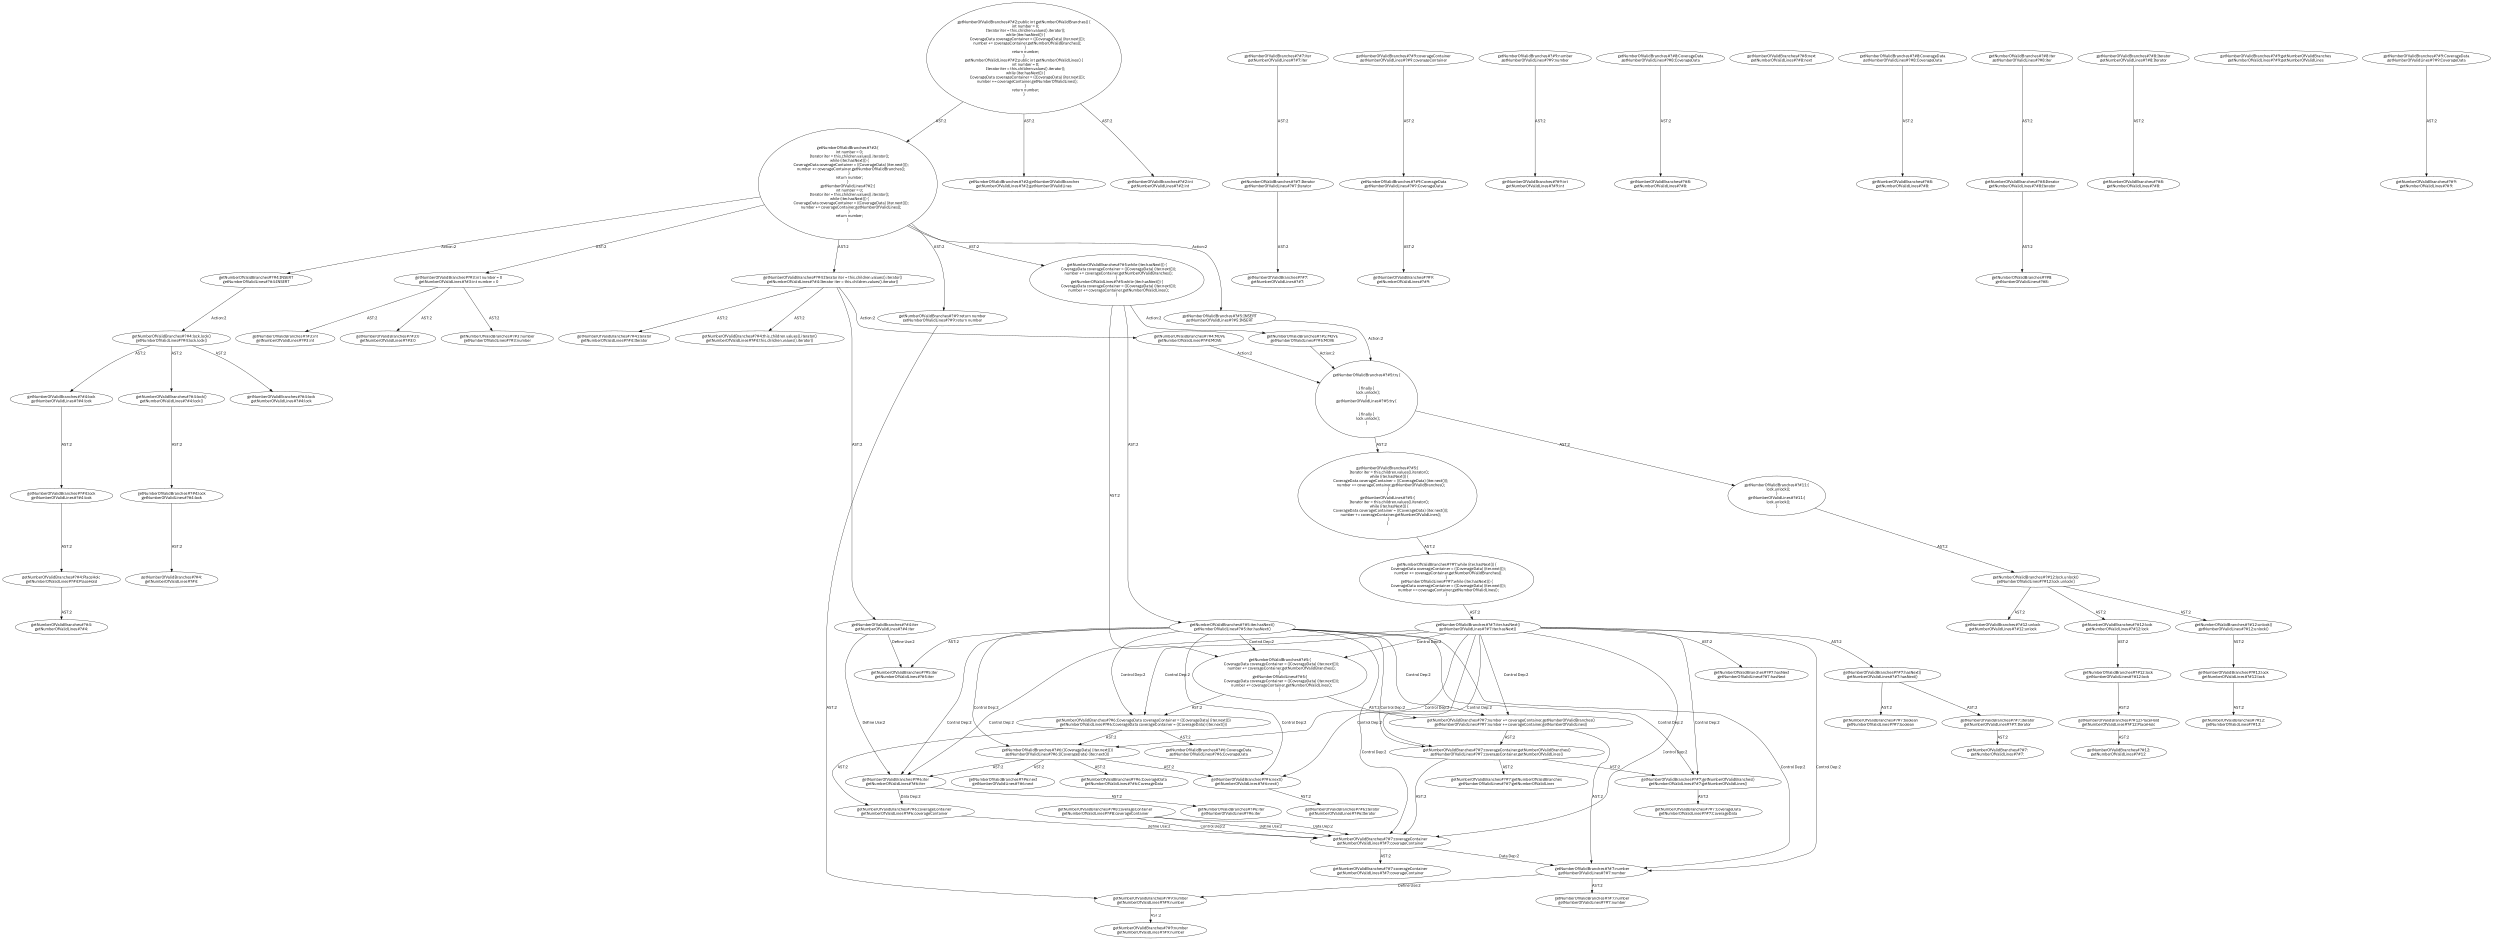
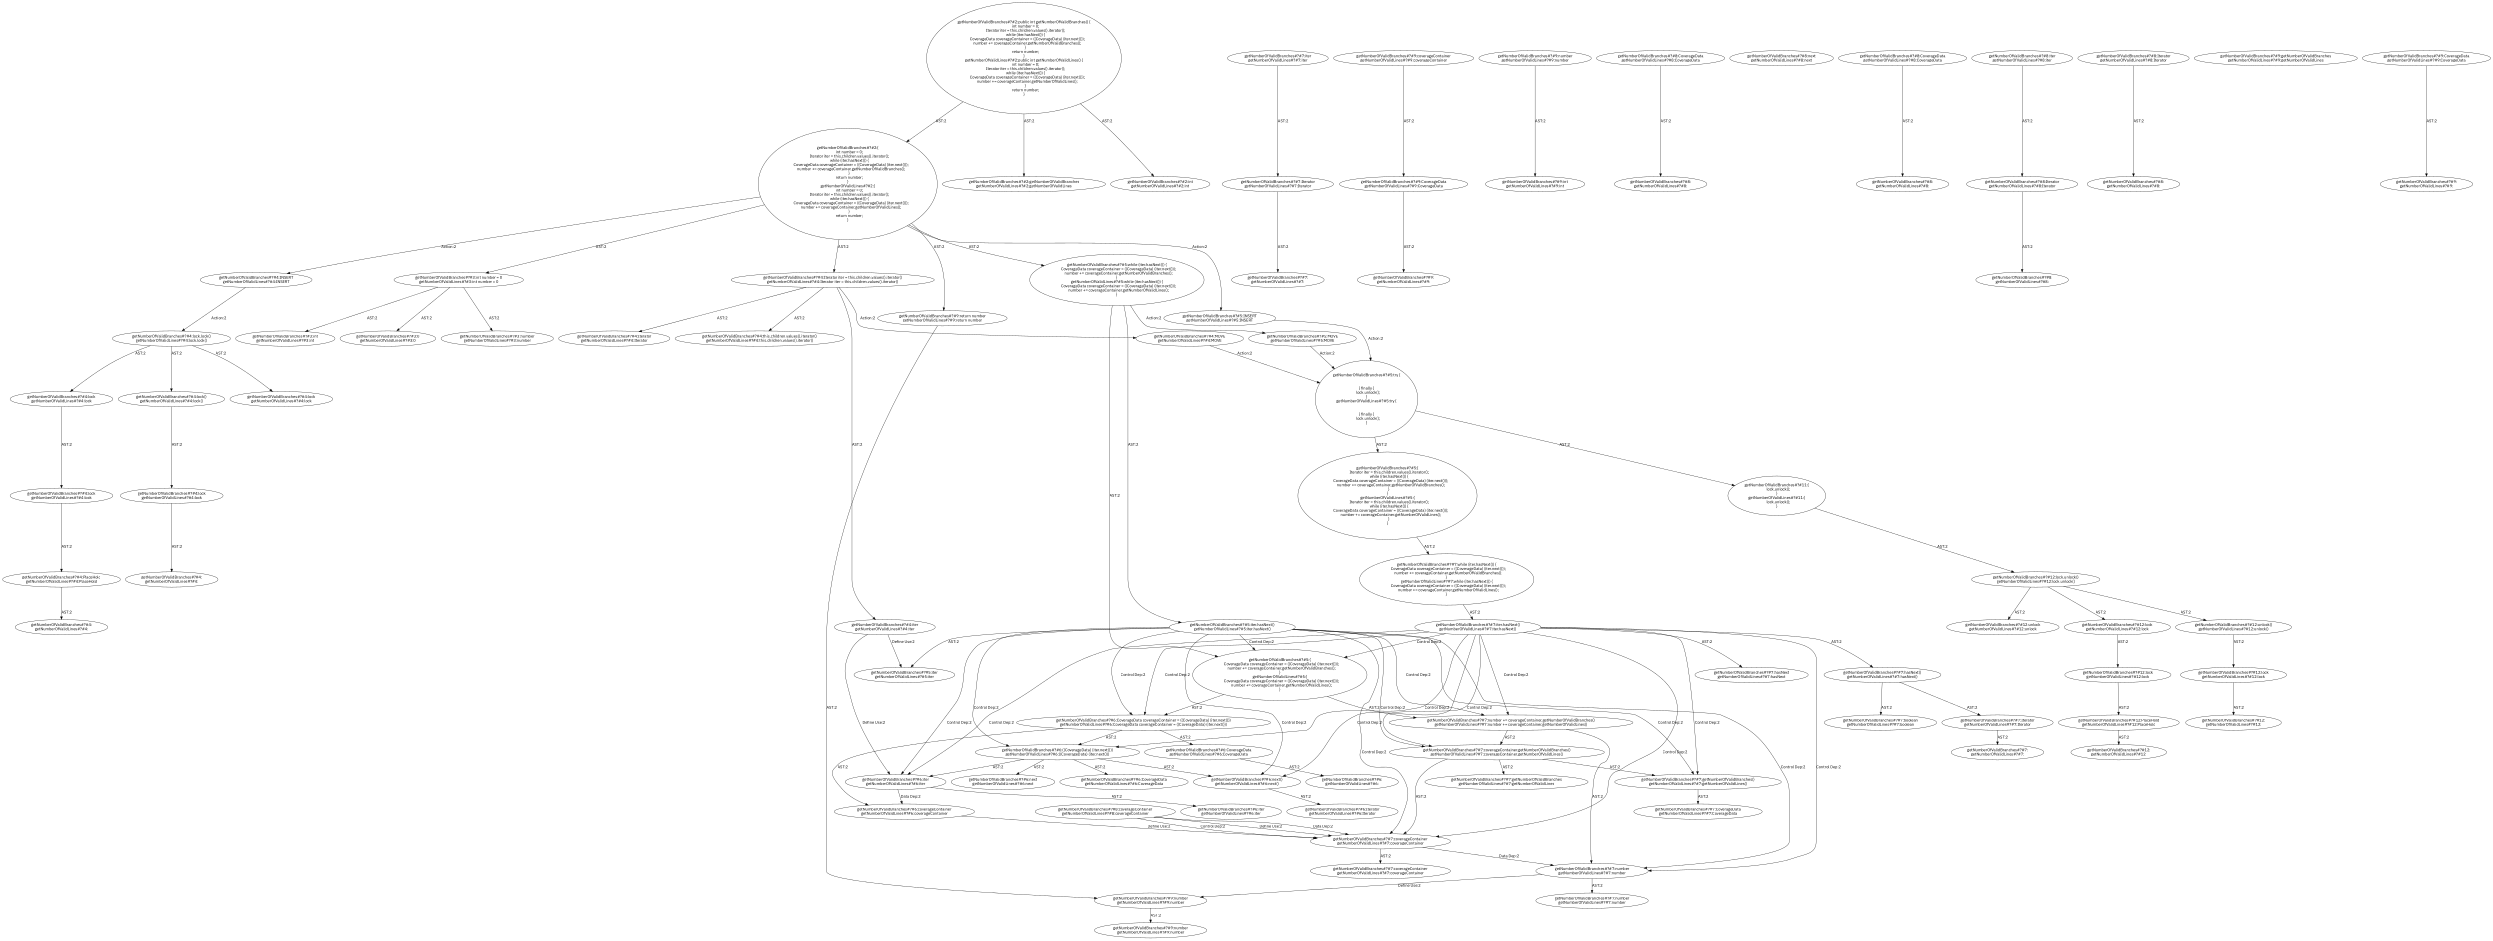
node "getNumberOfValidBranches#?#6: getNumberOfValidLines#?#6:": added
